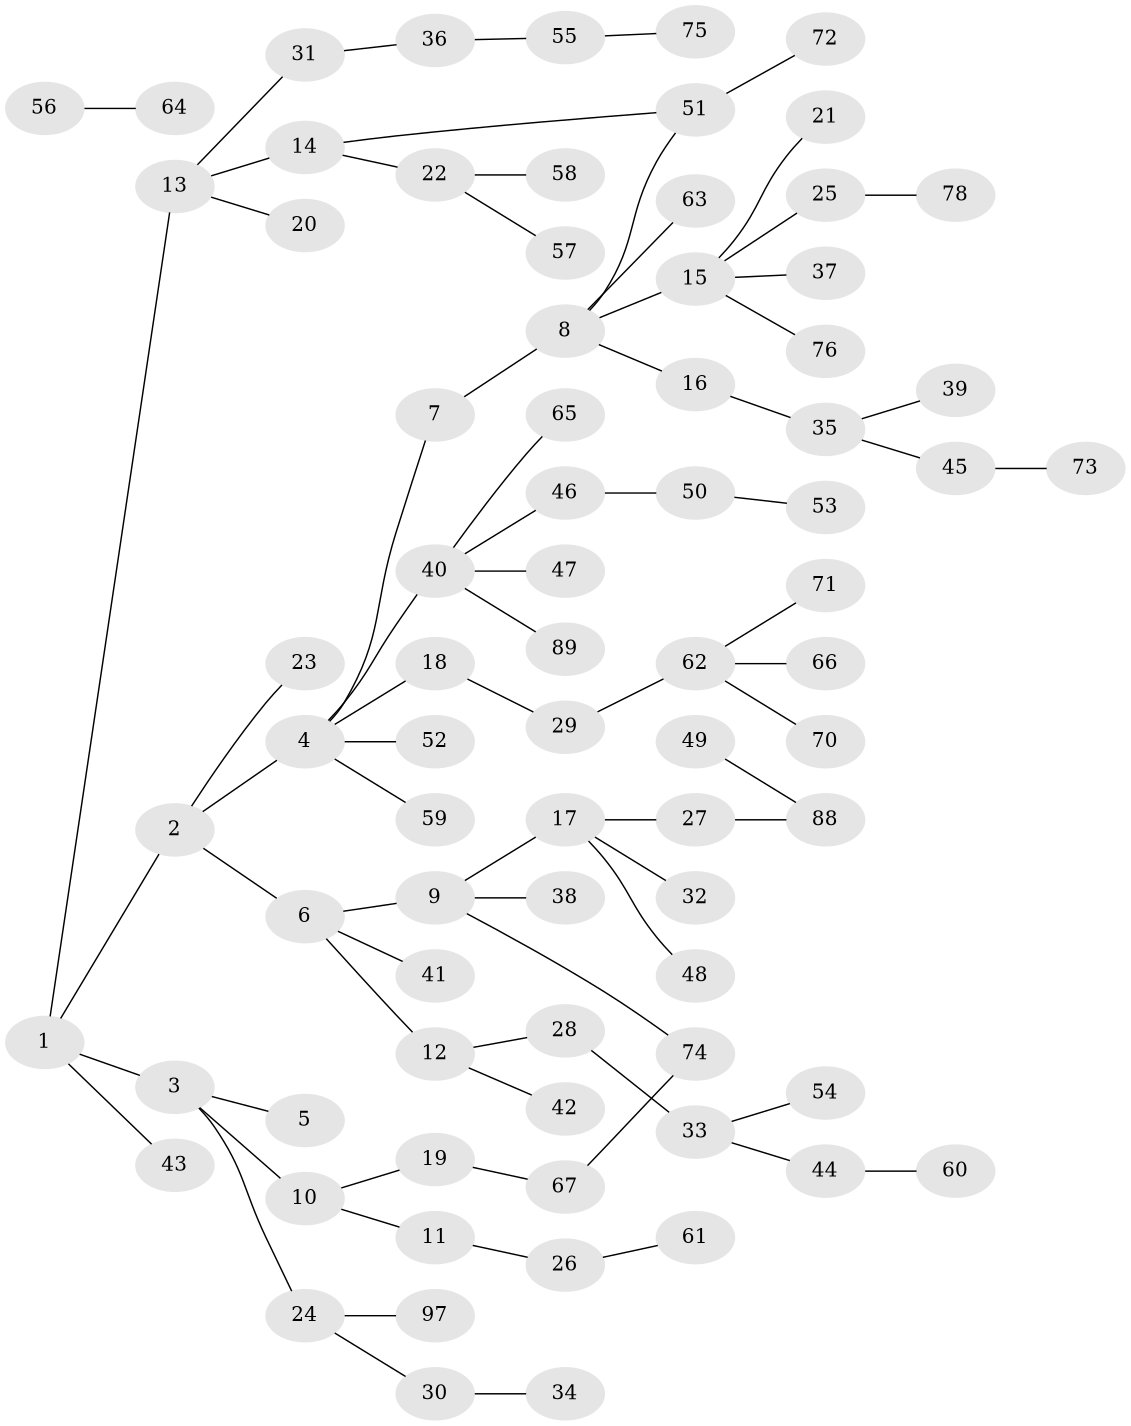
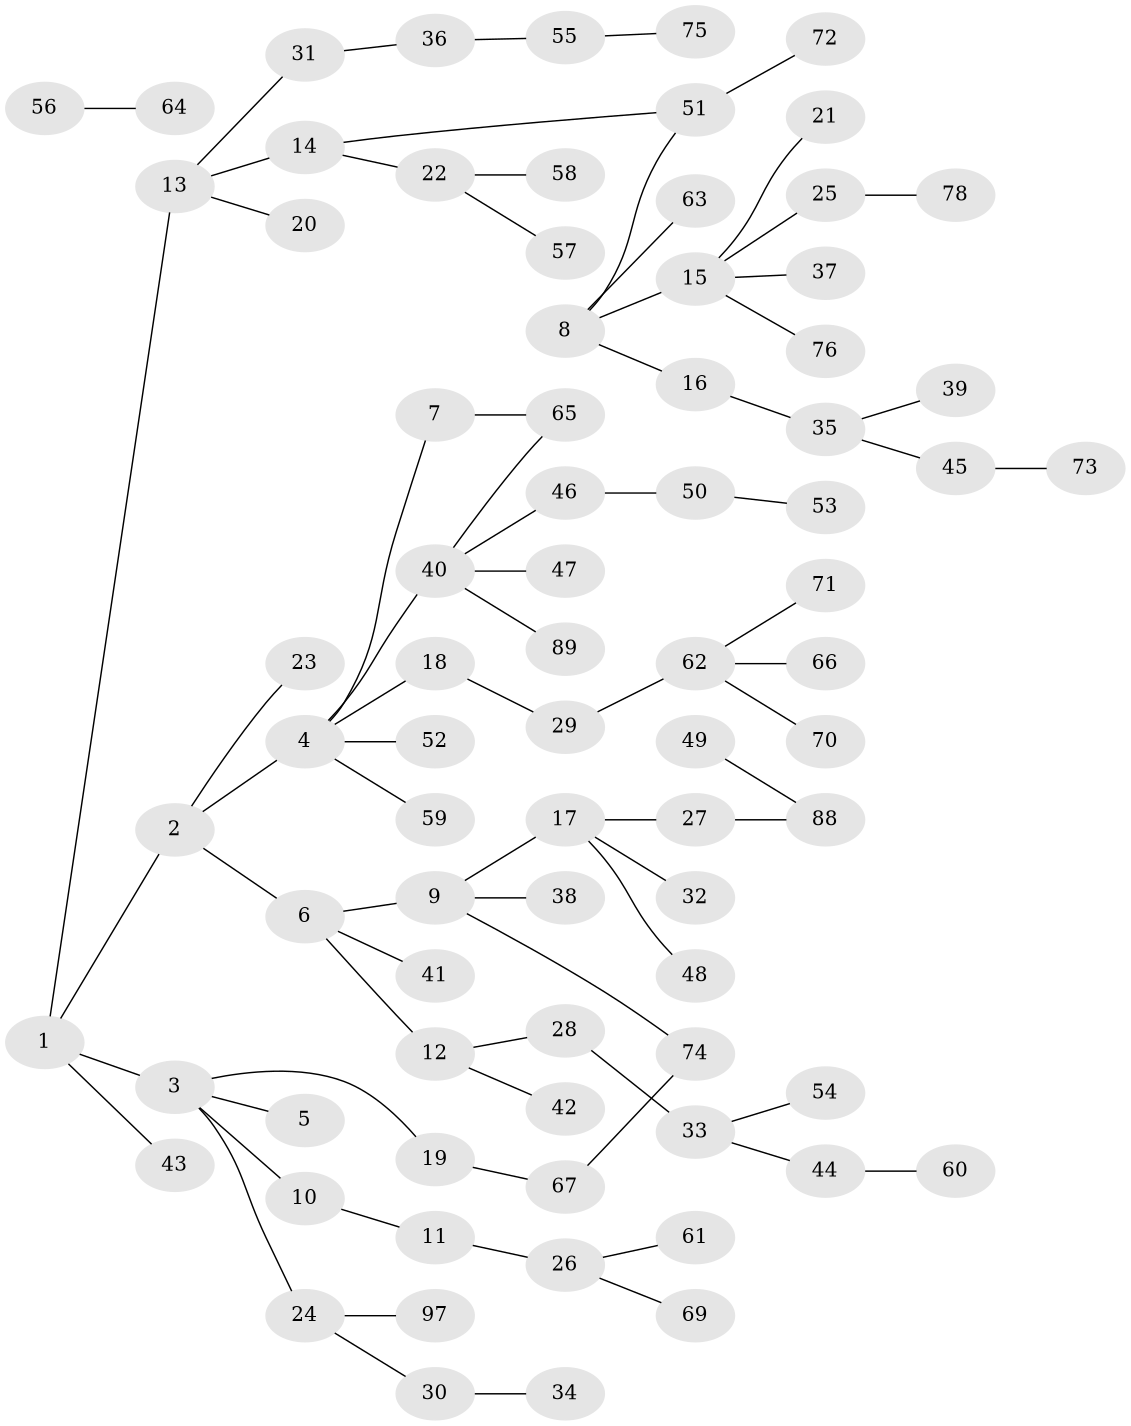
edge "8" -- "7": now "65" -- "7"
edge "19" -- "10": now "19" -- "3"
node "69": added
